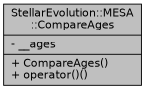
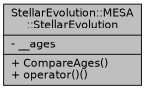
node "StellarEvolution::MESA": text "::CompareAges" -> "::StellarEvolution"
